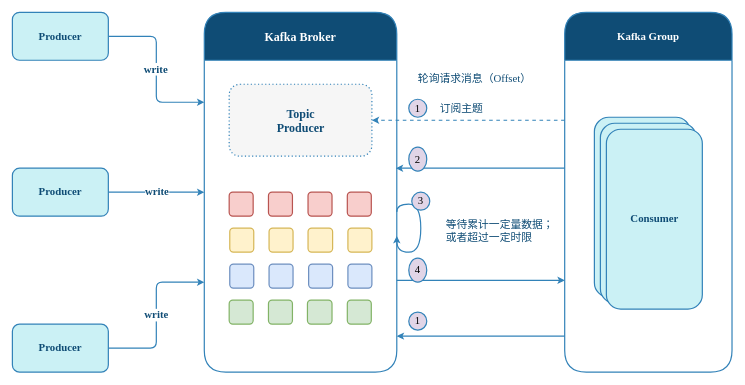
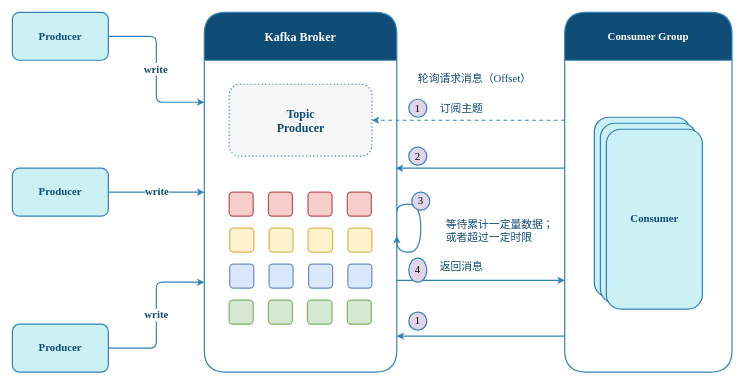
node "Kafka Group": label "Kafka Group" -> "Consumer Group"
node "2": size 18x24 -> 18x18
node "返回消息": added
